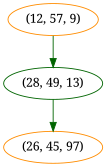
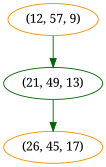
node "(28, 49, 13)": label "(28, 49, 13)" -> "(21, 49, 13)"
node "(26, 45, 97)": label "(26, 45, 97)" -> "(26, 45, 17)"
